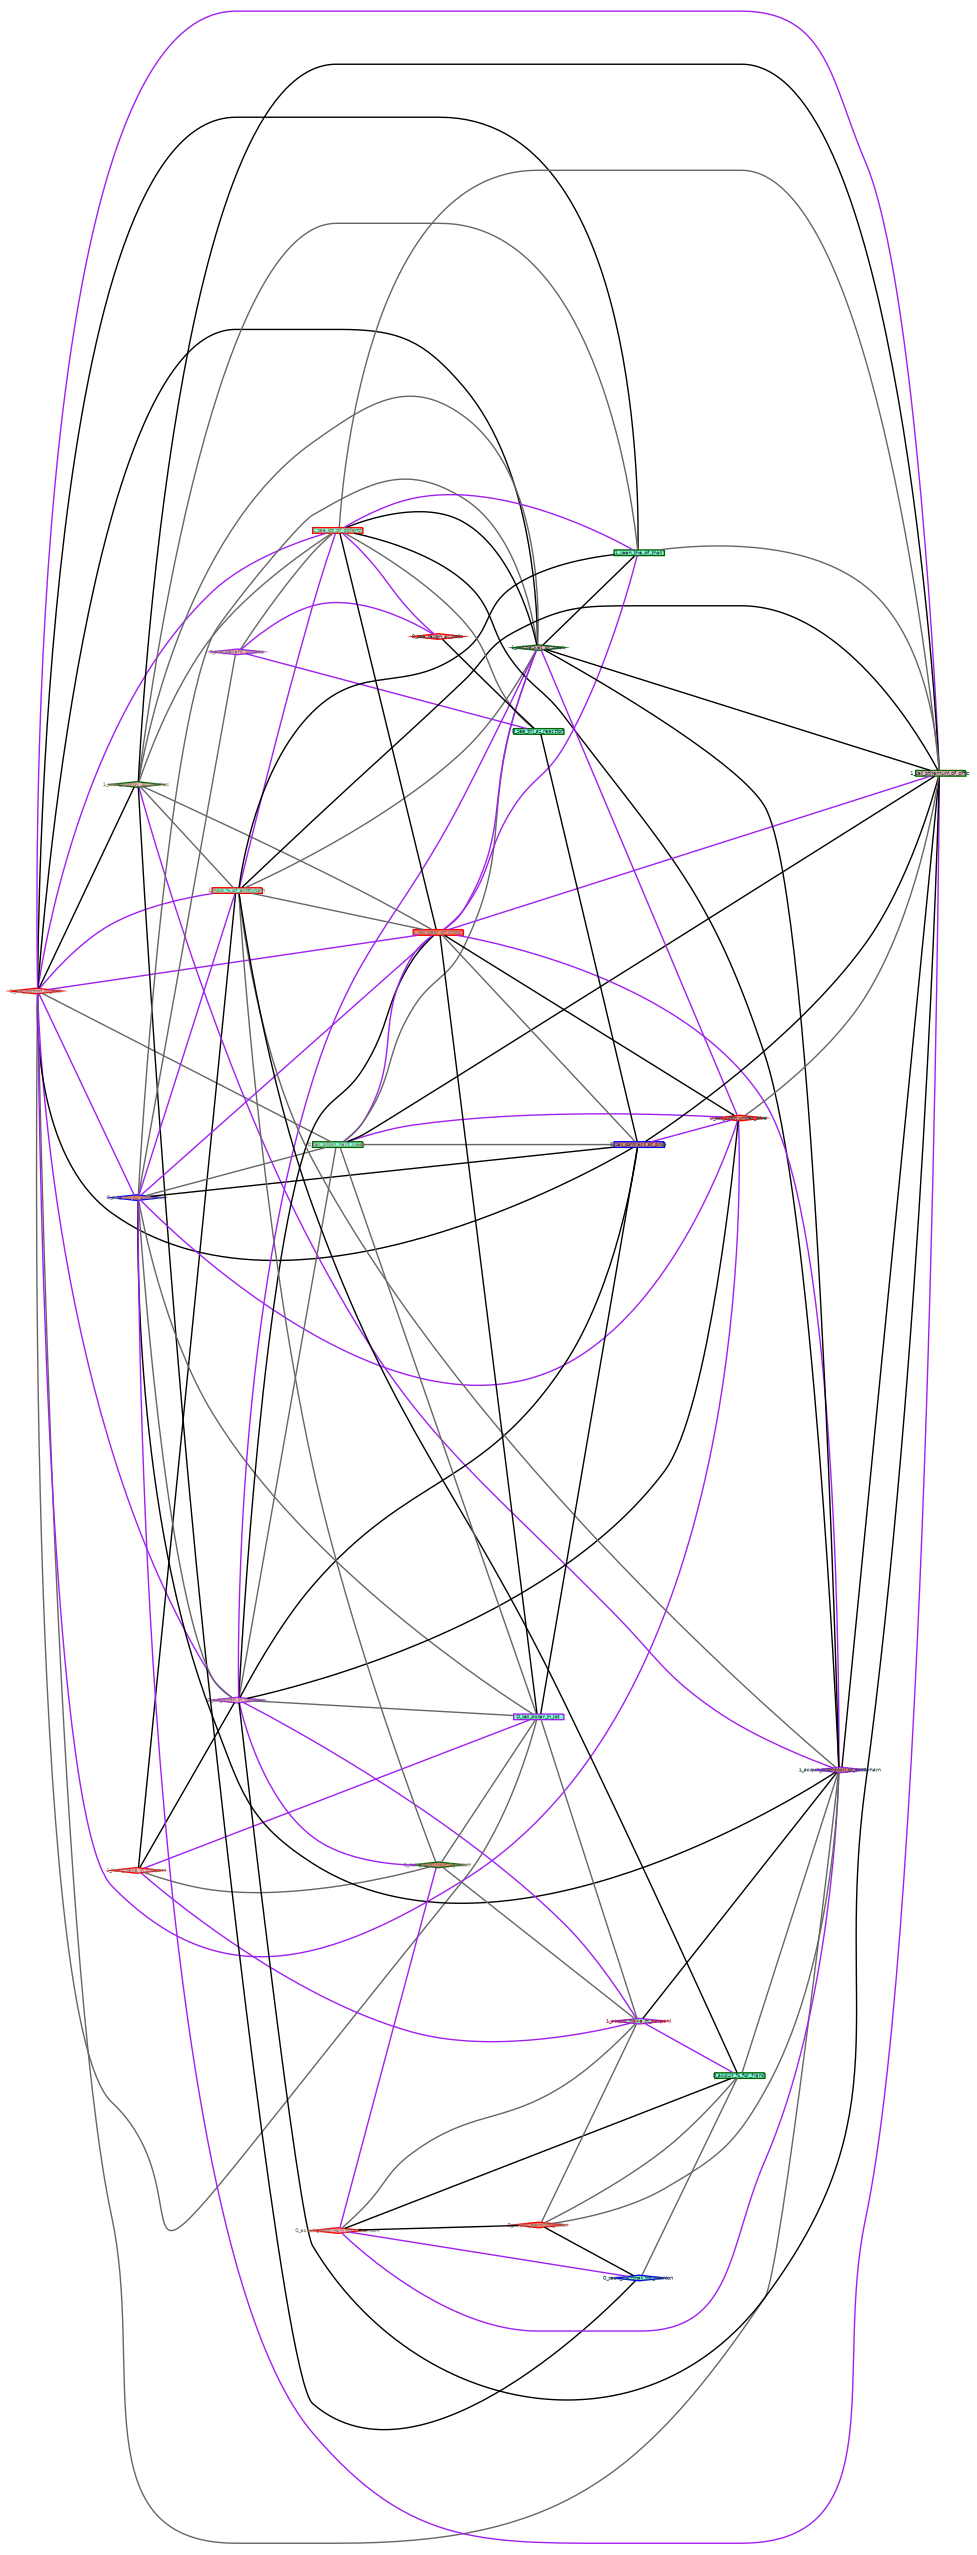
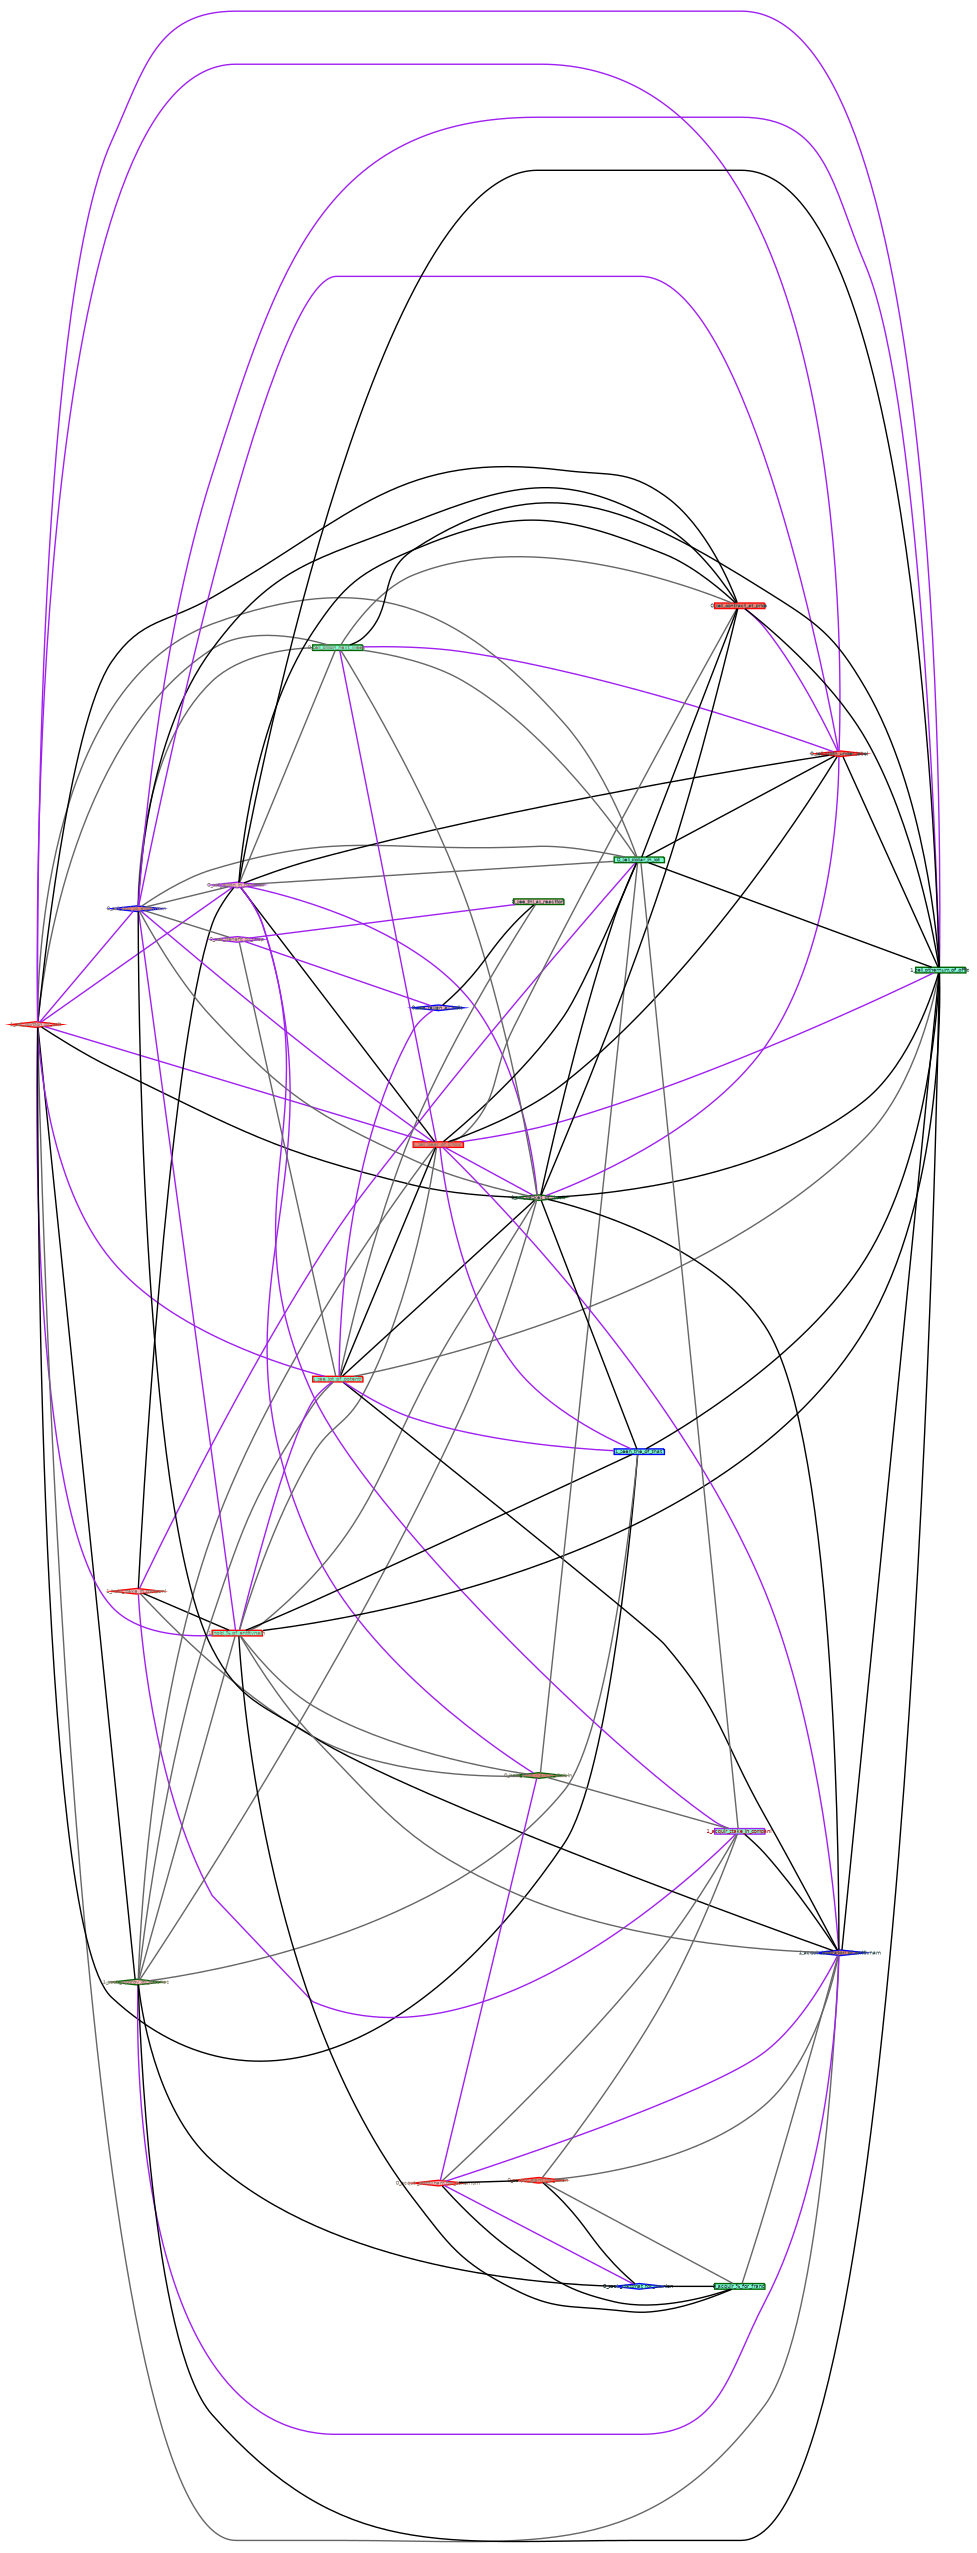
node "1_seen_the_of_that": color darkgreen -> blue
edge "1_seen_the_of_that" -- "1_sell_othernum_of_offic": color gray40 -> black
node "0_see_resign_as_indic": color red -> blue
node "0_see_thi_as_reaction": fillcolor aquamarine -> lightpink
node "1_sell_othernum_of_offic": fillcolor lightpink -> aquamarine
edge "0_sell_cloth_under_label" -- "0_sell_dollar_in_lot": added
edge "0_sell_dollar_in_lot" -- "1_sell_othernum_of_offic": added
edge "0_see_thi_as_reaction" -- "0_sell_contract_at_price": now "1_sell_basket_of_stock" -- "0_sell_contract_at_price"
edge "1_sell_othernum_of_offic" -- "0_sell_cloth_under_label": color gray40 -> black
edge "0_sell_dollar_in_lot" -- "1_sell_basket_of_stock": added
node "0_sell_contract_at_price": color blue -> red
node "0_sell_dollar_in_lot": color purple -> darkgreen
node "1_acquir_laboratori_of_entitynam": color purple -> blue
node "1_acquir_stake_in_compani": shape diamond -> note
edge "1_acquir_stake_in_compani" -- "0_acquir_%_for_franc": removed
edge "0_acquir_%_for_franc" -- "0_seek_classmat_for_reunion": color gray40 -> black
